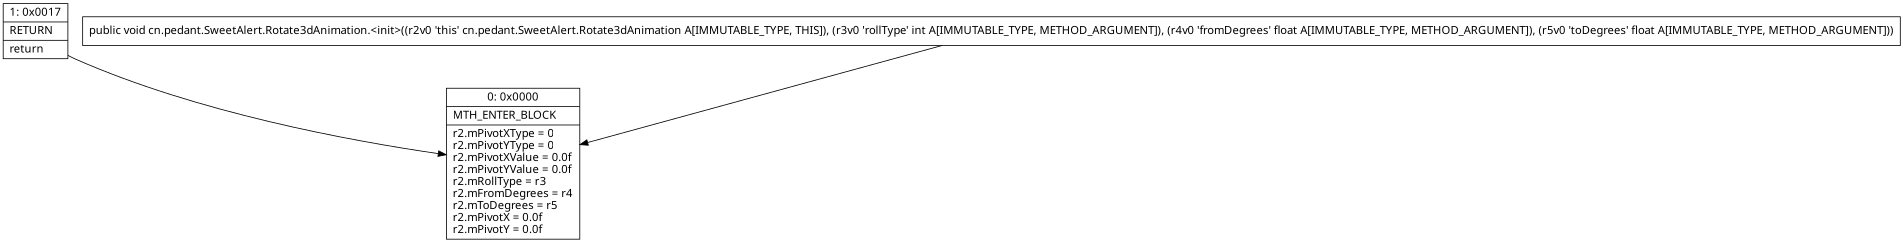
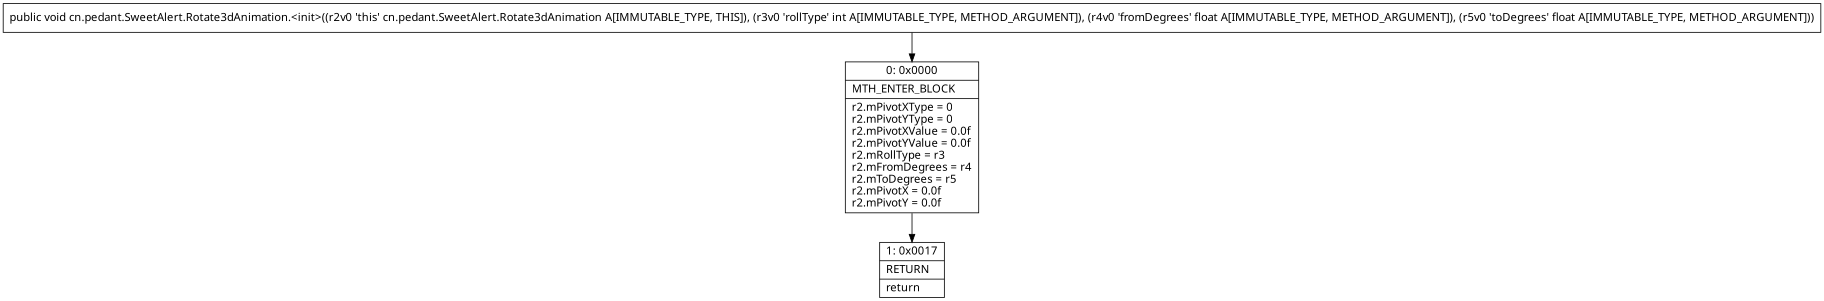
edge "1: 0x0017" -> "0: 0x0000": reversed
